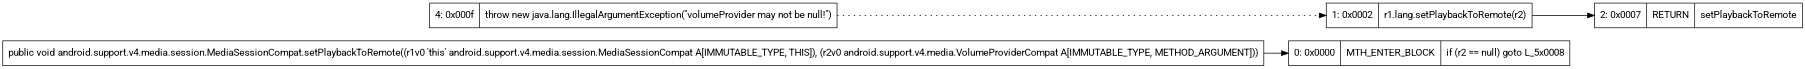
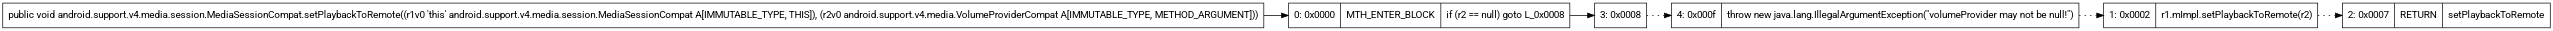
node "1: 0x0002": text "r1.lang.setPlaybackToRemote(r2)" -> "r1.mImpl.setPlaybackToRemote(r2)"
edge "1: 0x0002" -> "2: 0x0007": style solid -> dotted
node "3: 0x0008": added
node "0: 0x0000": text "if (r2 == null) goto L_5x0008" -> "if (r2 == null) goto L_0x0008"
